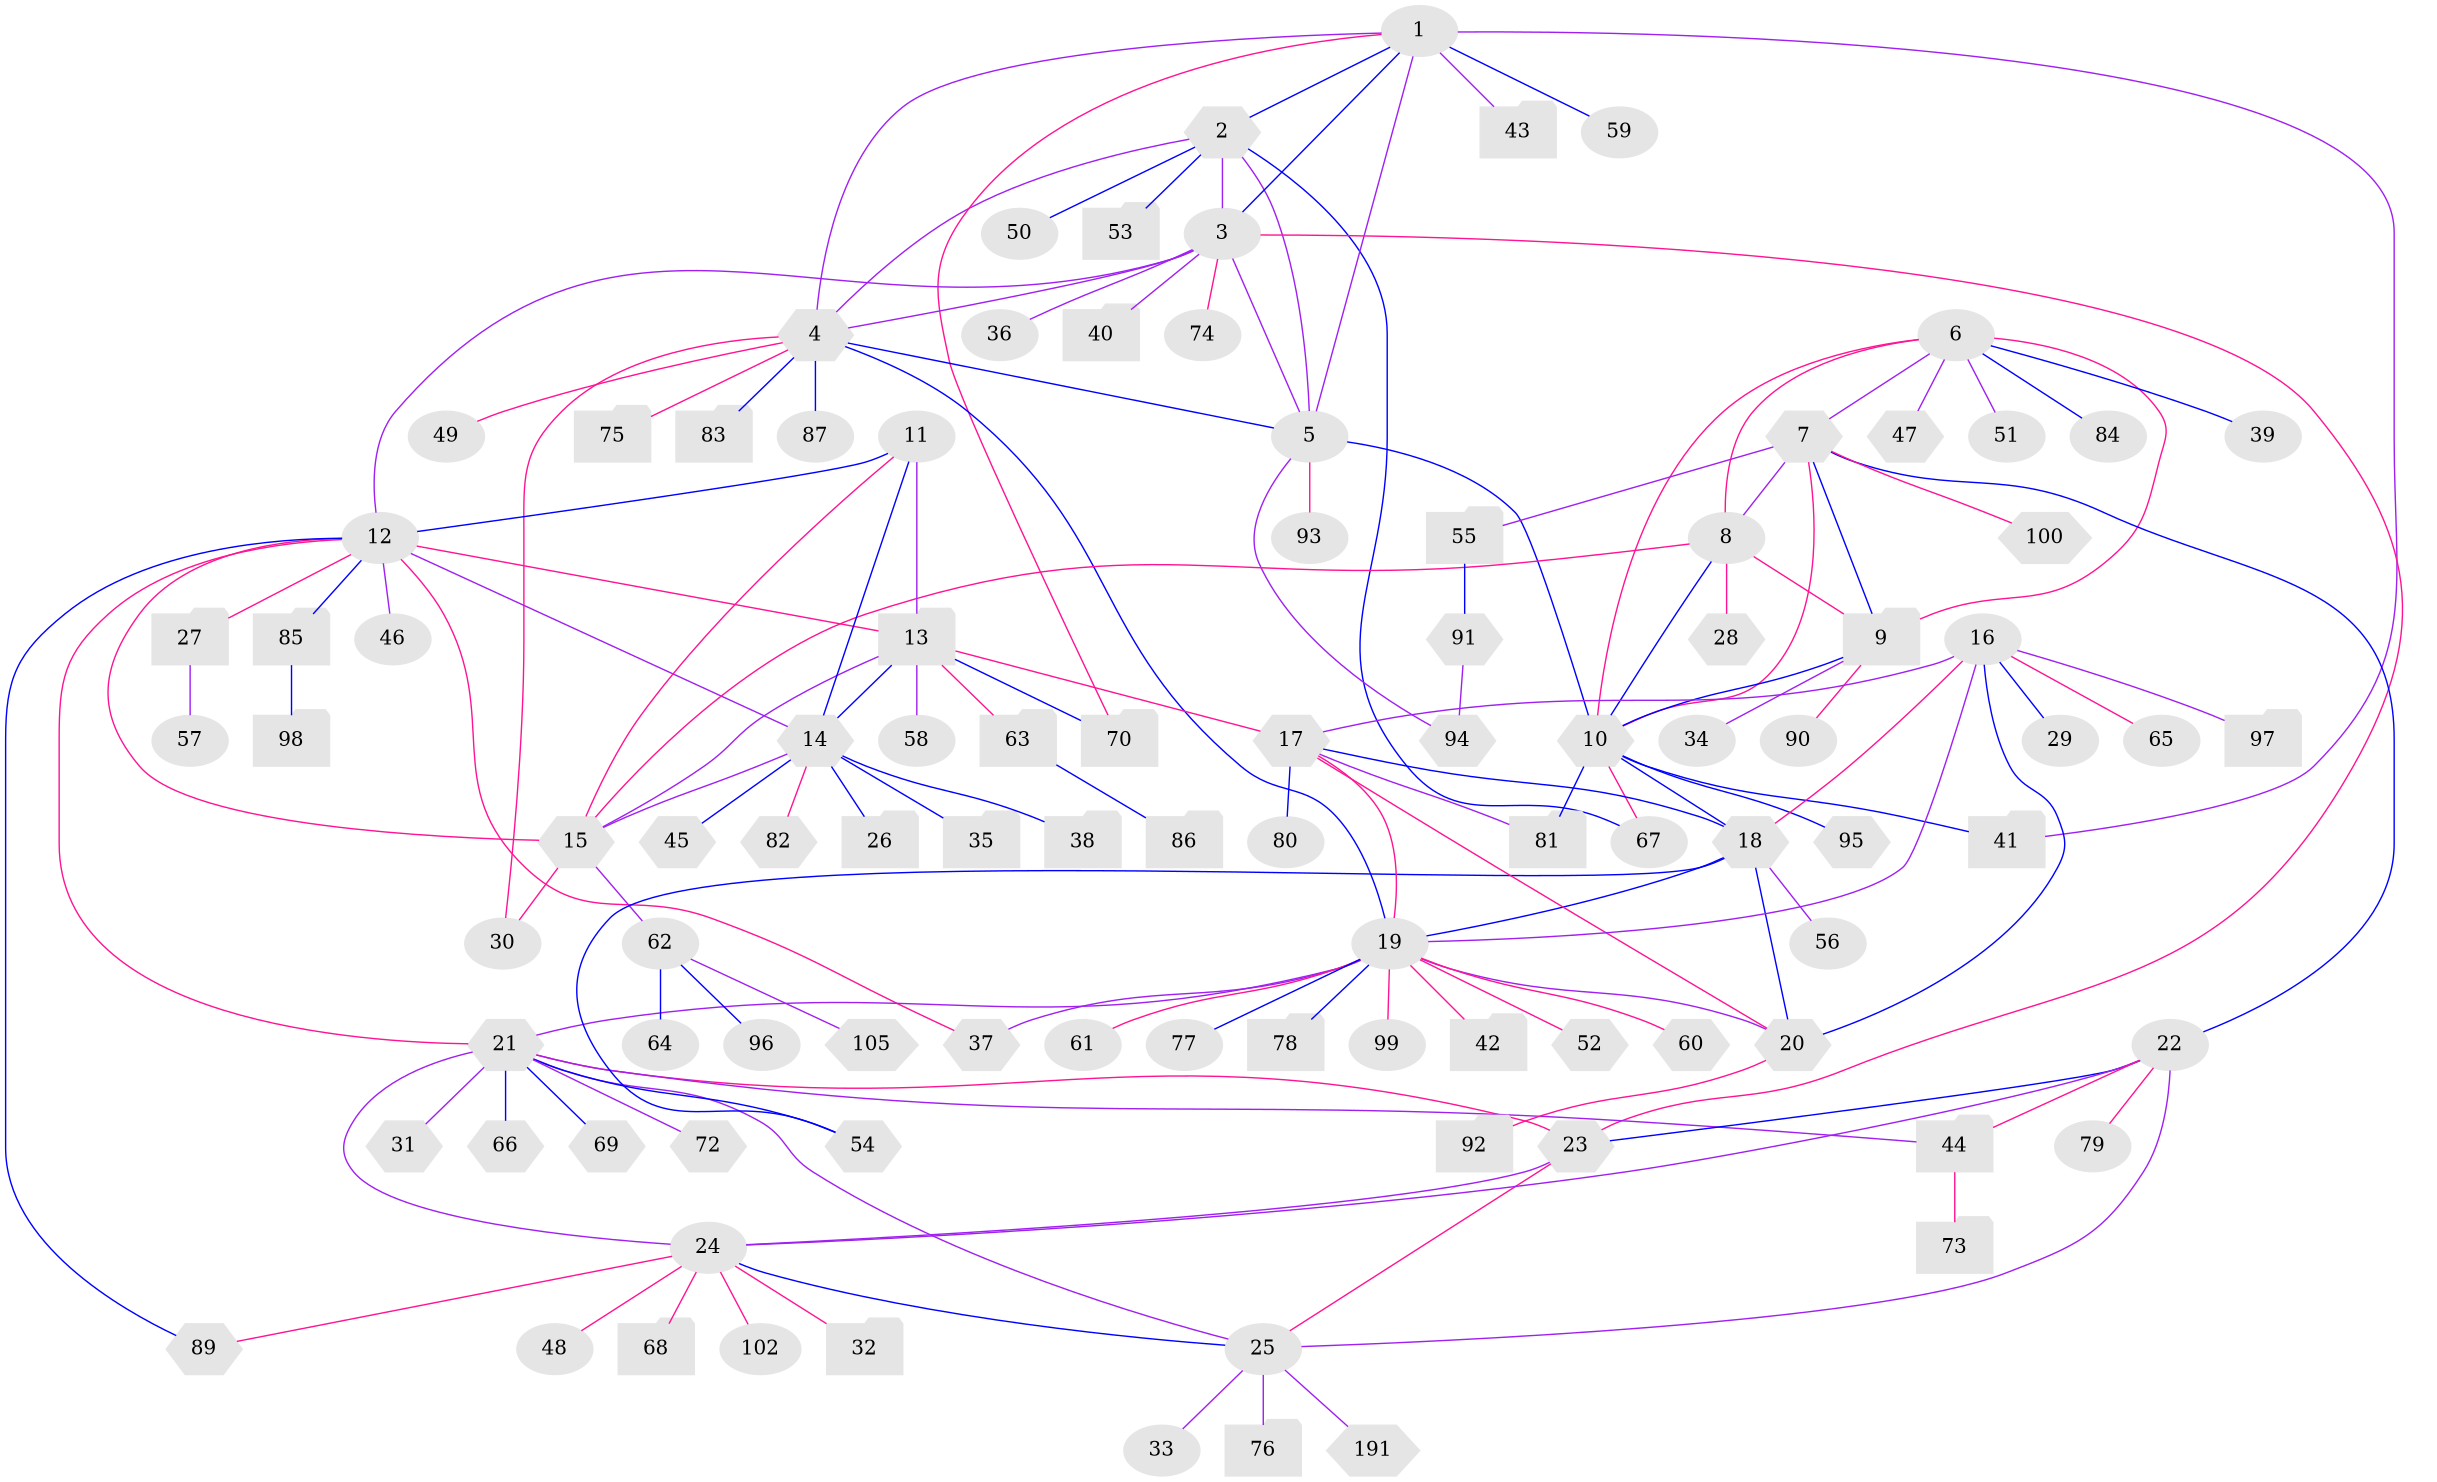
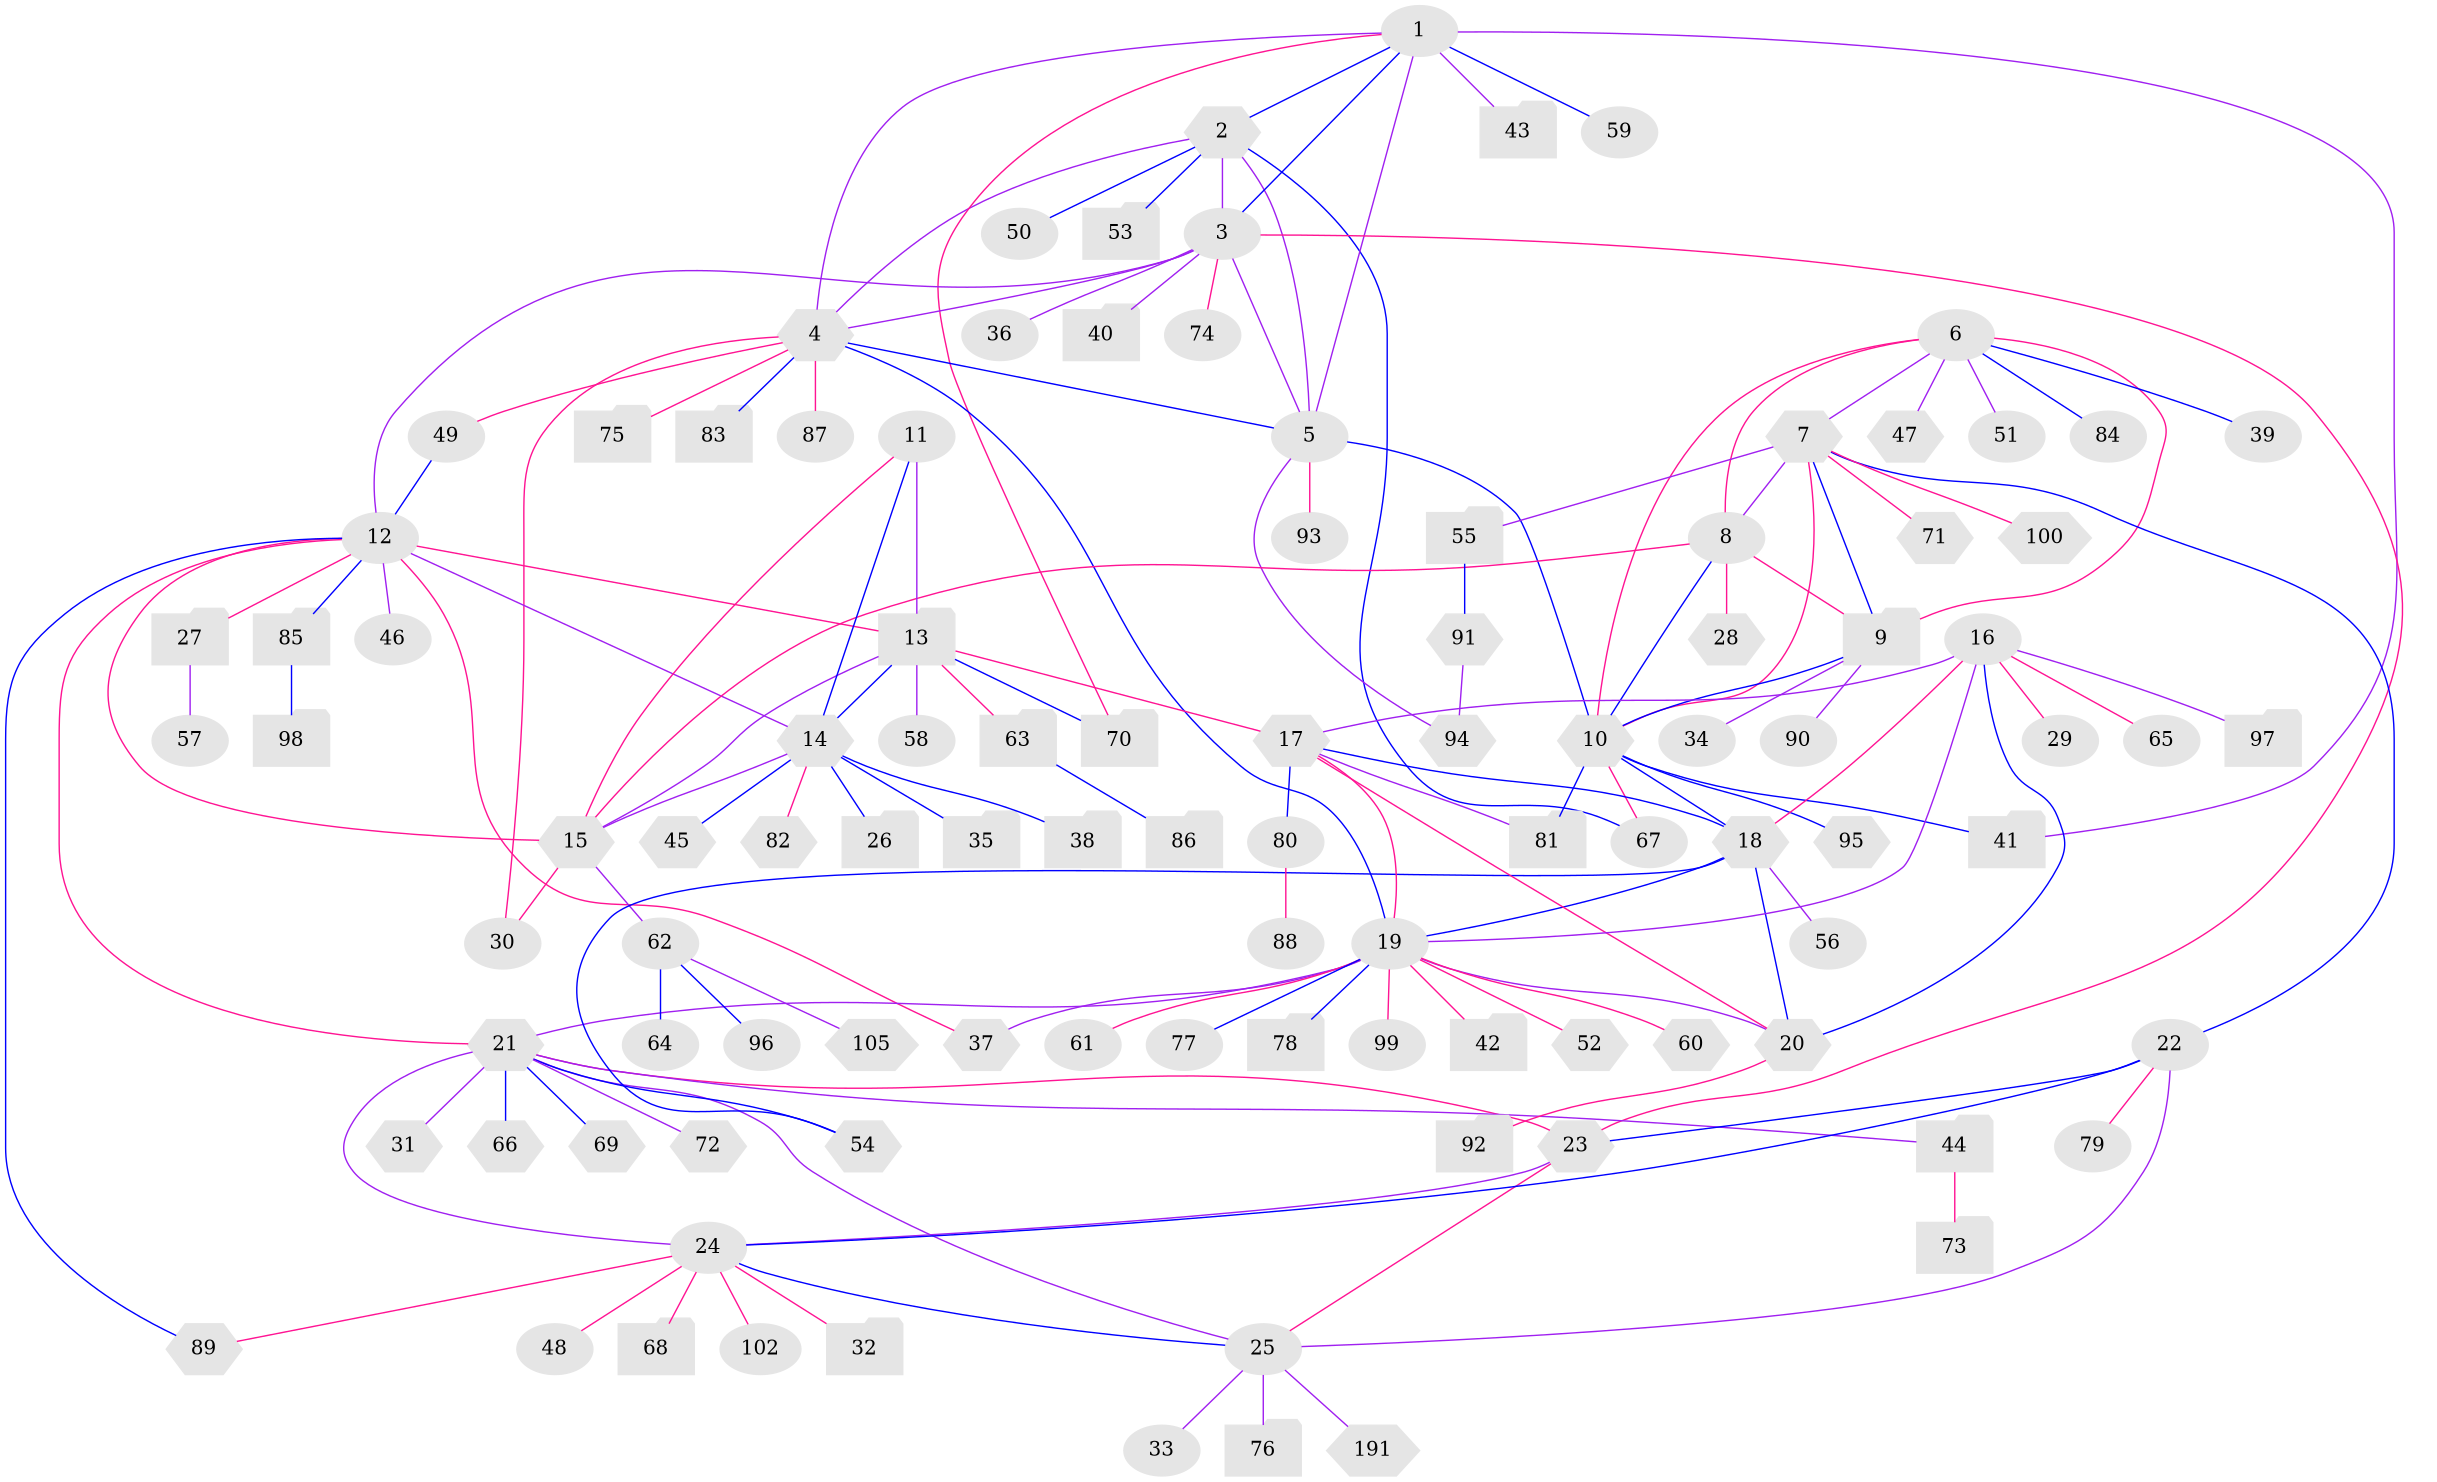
edge "4" -- "87": color blue -> deeppink
edge "11" -- "12": now "49" -- "12"
node "71": added
edge "16" -- "29": color blue -> deeppink
edge "9" -- "90": color deeppink -> purple
node "88": added
edge "22" -- "44": removed
edge "22" -- "24": color purple -> blue
